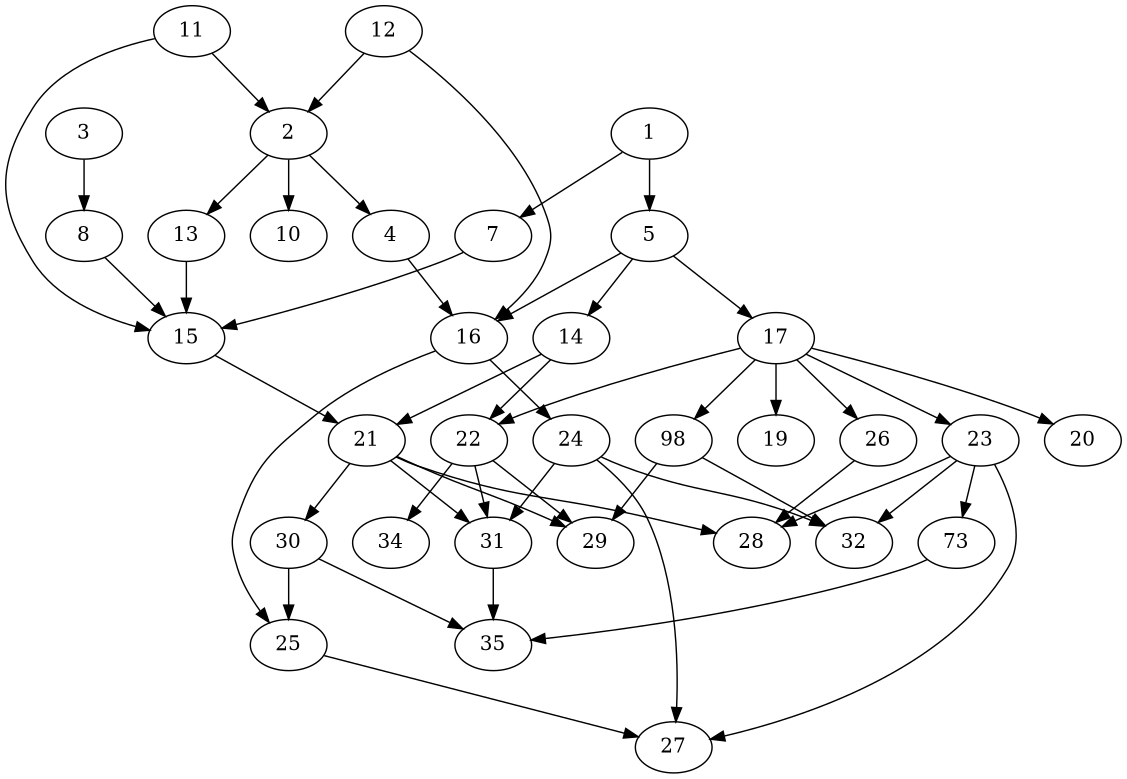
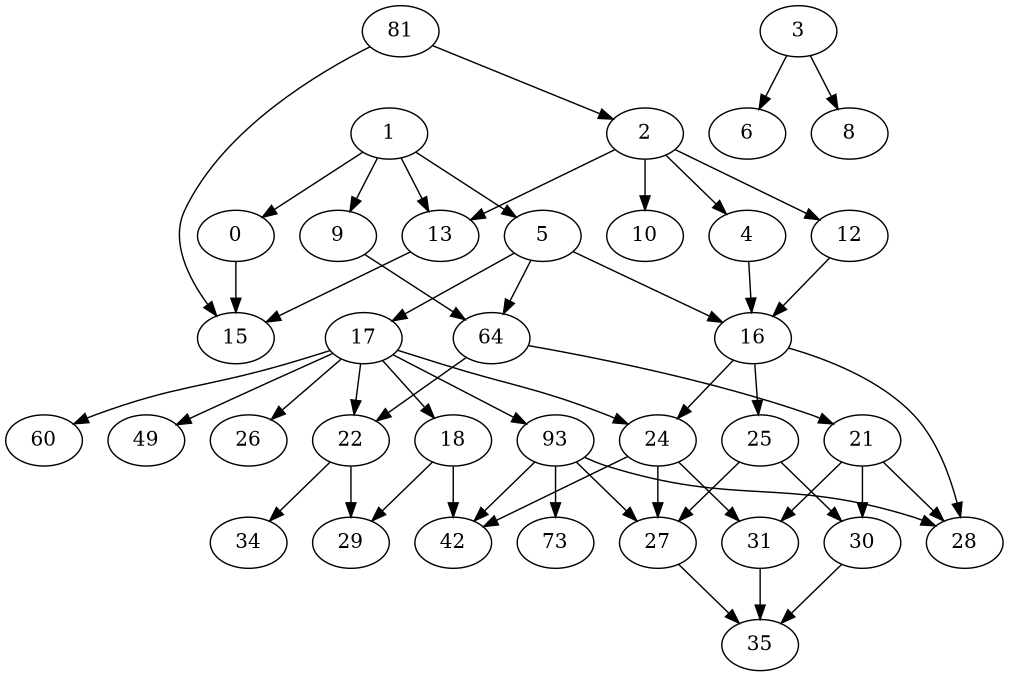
node "11": label "11" -> "81"
edge "12" -> "2": reversed
node "6": added
edge "1" -> "13": added
node "9": added
node "7": label "7" -> "0"
edge "8" -> "15": removed
node "14": label "14" -> "64"
edge "17" -> "24": added
edge "15" -> "21": removed
node "98": label "98" -> "18"
node "19": label "19" -> "49"
node "23": label "23" -> "93"
node "20": label "20" -> "60"
edge "22" -> "31": removed
edge "26" -> "28": now "16" -> "28"
edge "21" -> "29": removed
node "32": label "32" -> "42"
edge "30" -> "25": reversed
edge "73" -> "35": now "27" -> "35"
